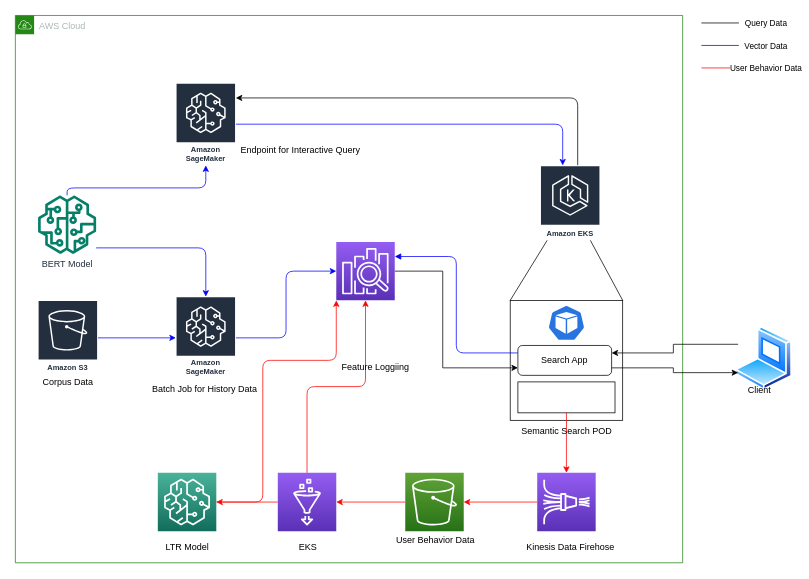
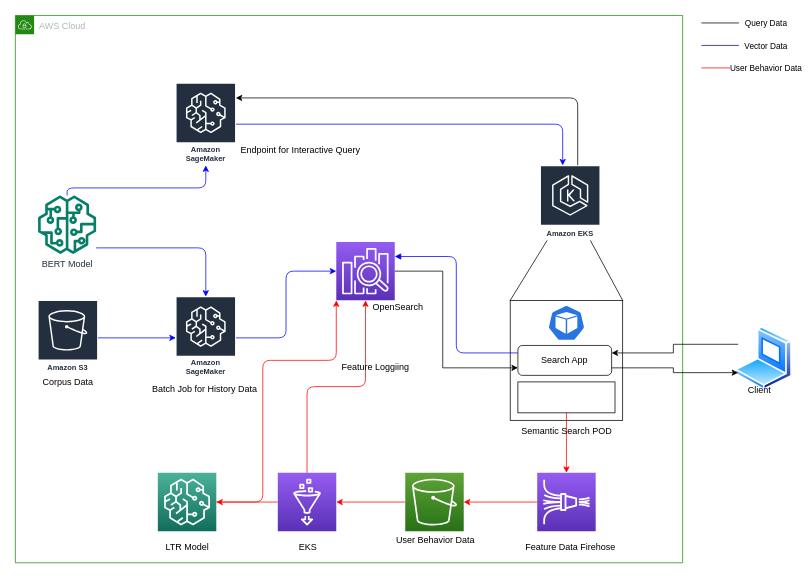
node "OpenSearch": added
node "Kinesis Data Firehose": label "Kinesis Data Firehose" -> "Feature Data Firehose"
